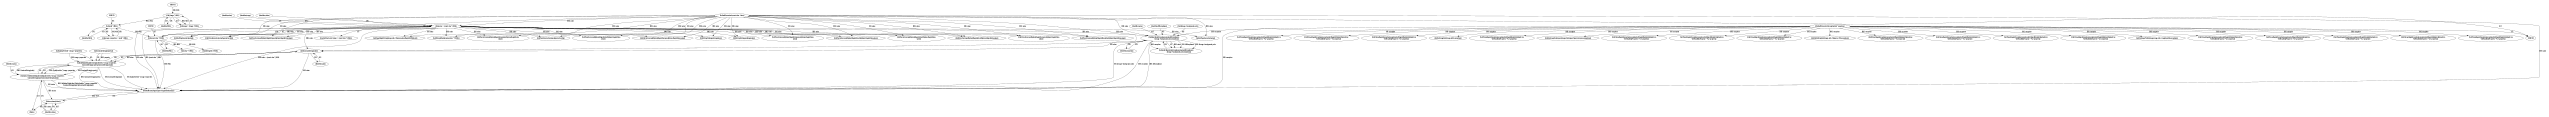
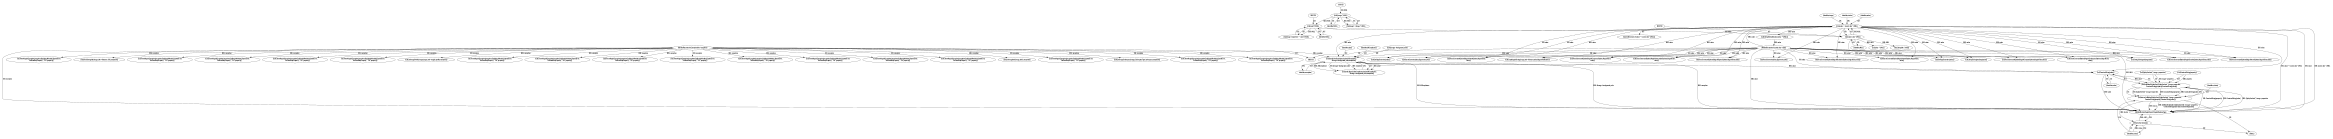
edge "(MethodParameterIn,const char *value)" -> "(Call,StringToDouble(value,(char **) NULL))": reversed
